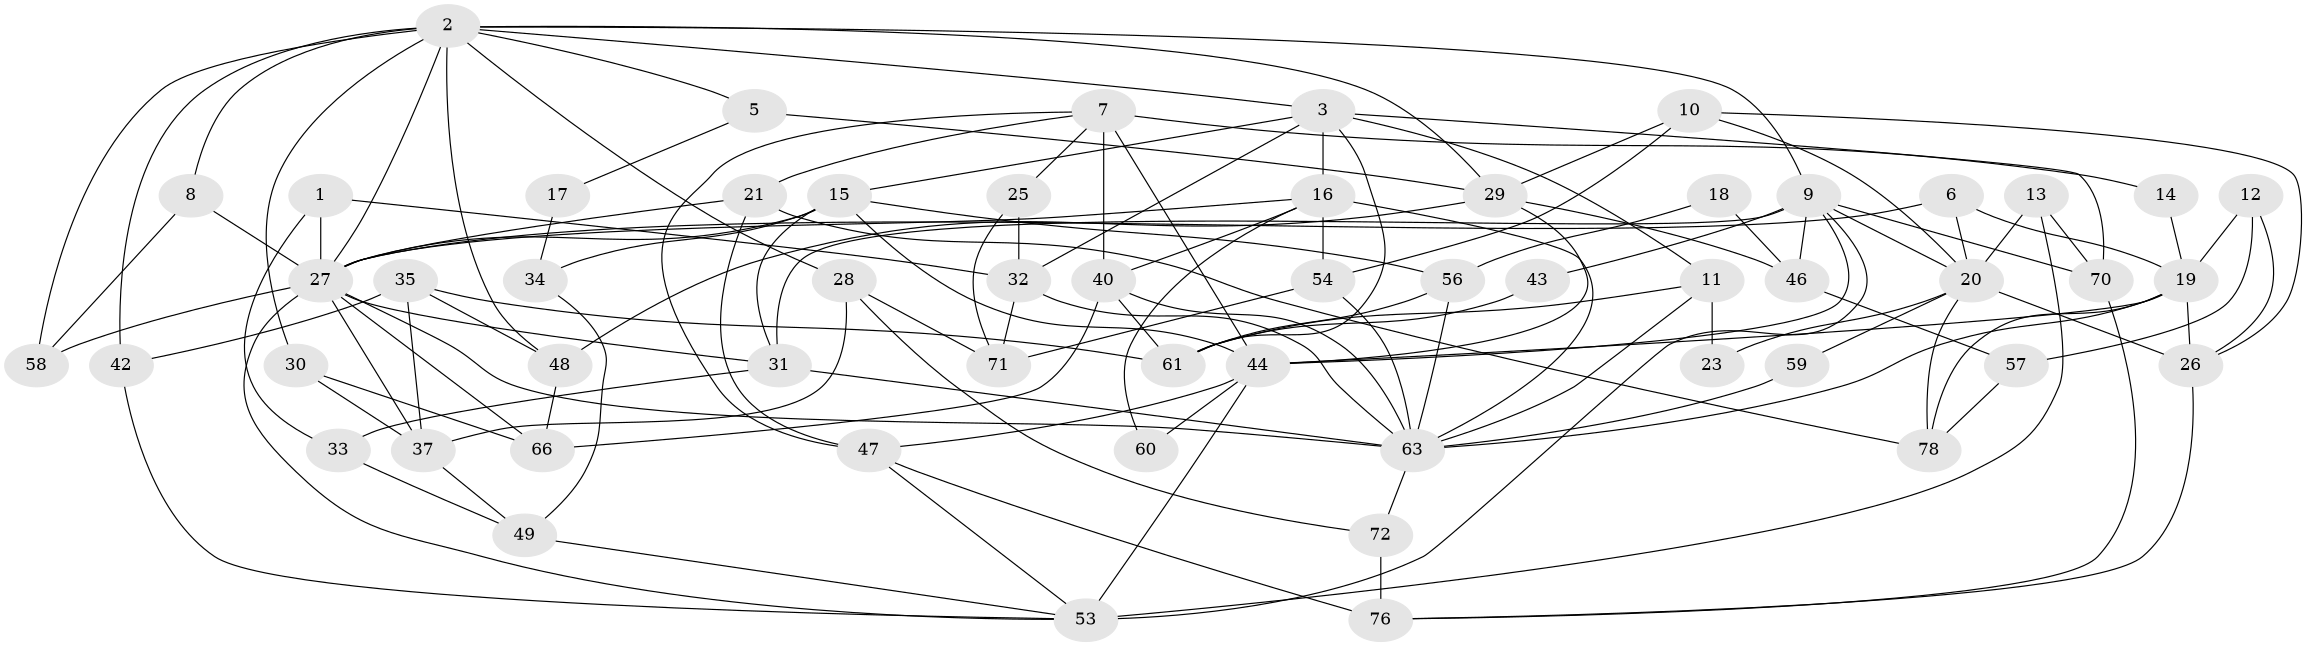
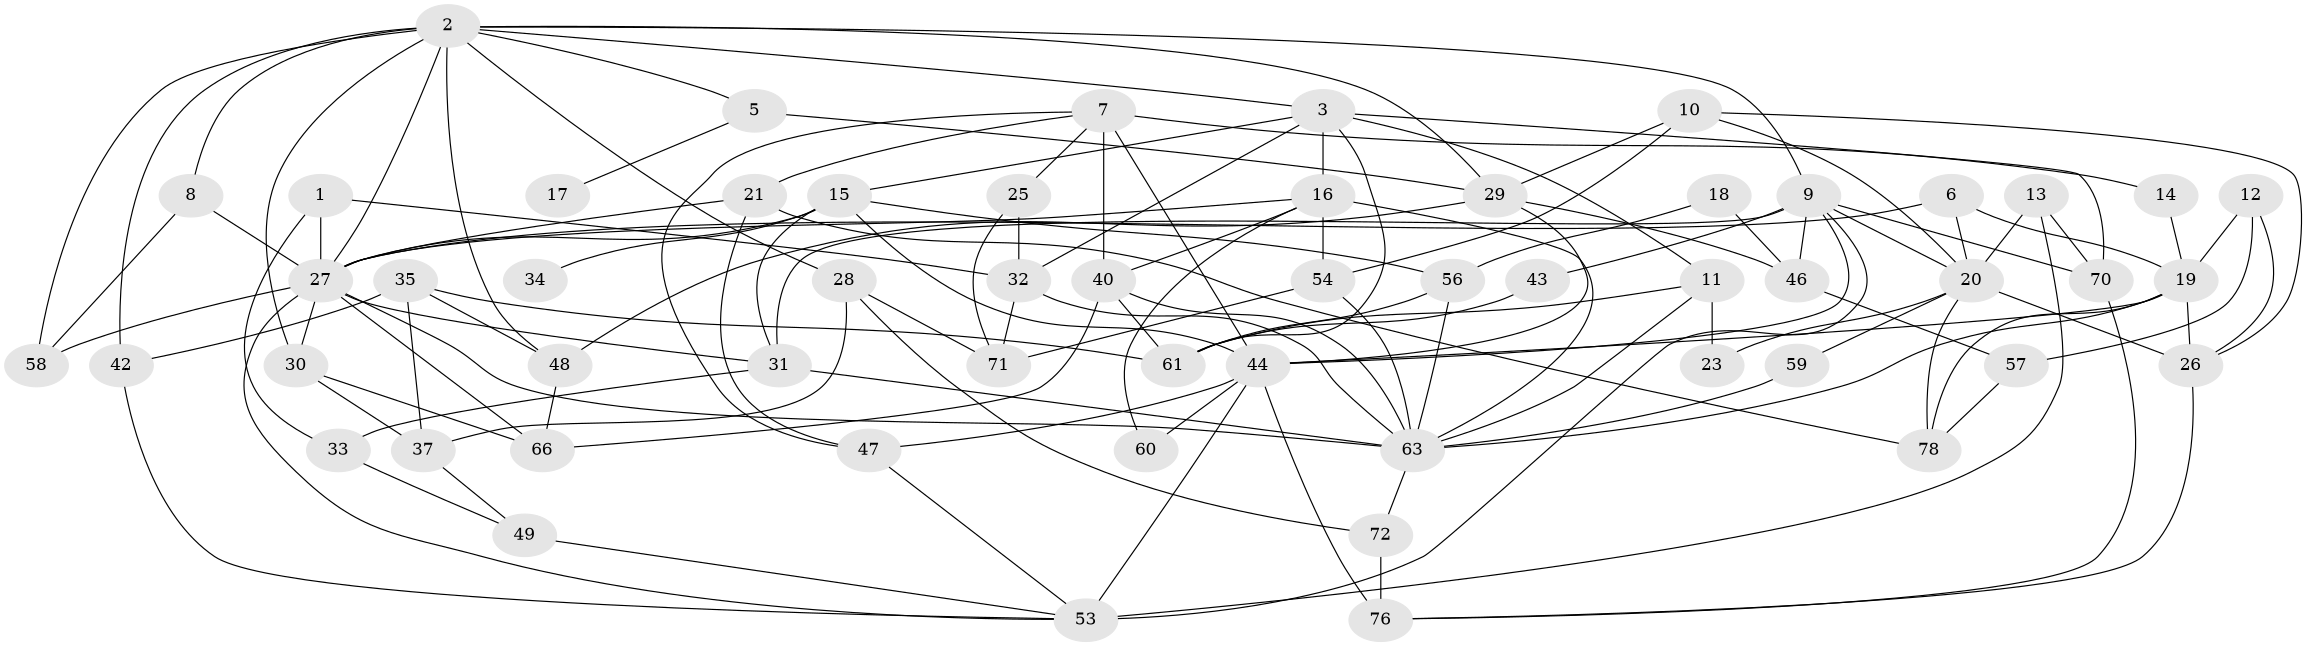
edge "17" -- "34": removed
edge "27" -- "37": now "27" -- "30"
edge "34" -- "49": removed
edge "47" -- "76": now "44" -- "76"
